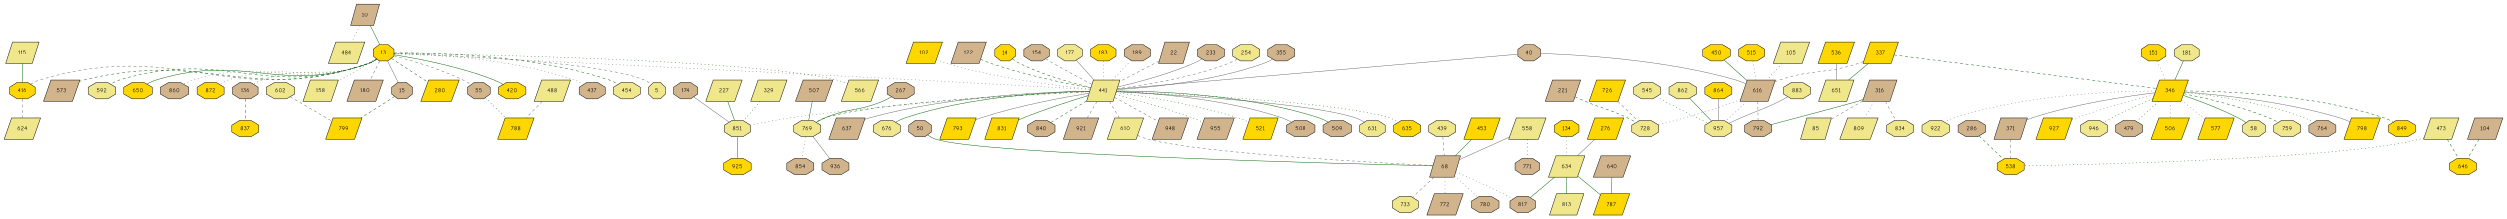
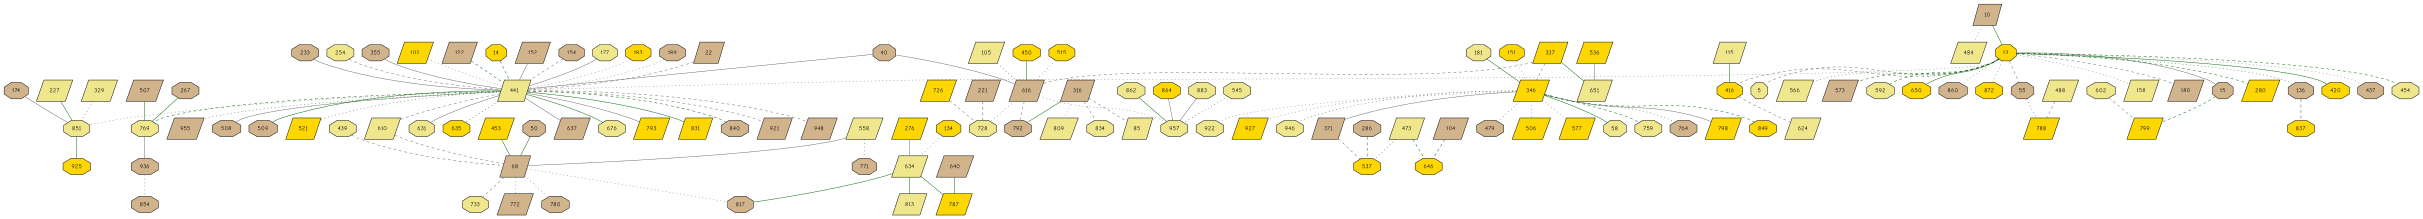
node "152": added
edge "337" -- "346": color darkgreen -> gray40
edge "769" -- "854": now "936" -- "854"
node "538": label "538" -> "537"
